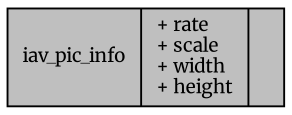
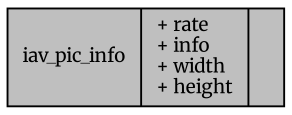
node "iav_pic_info": text "+ scale" -> "+ info"
